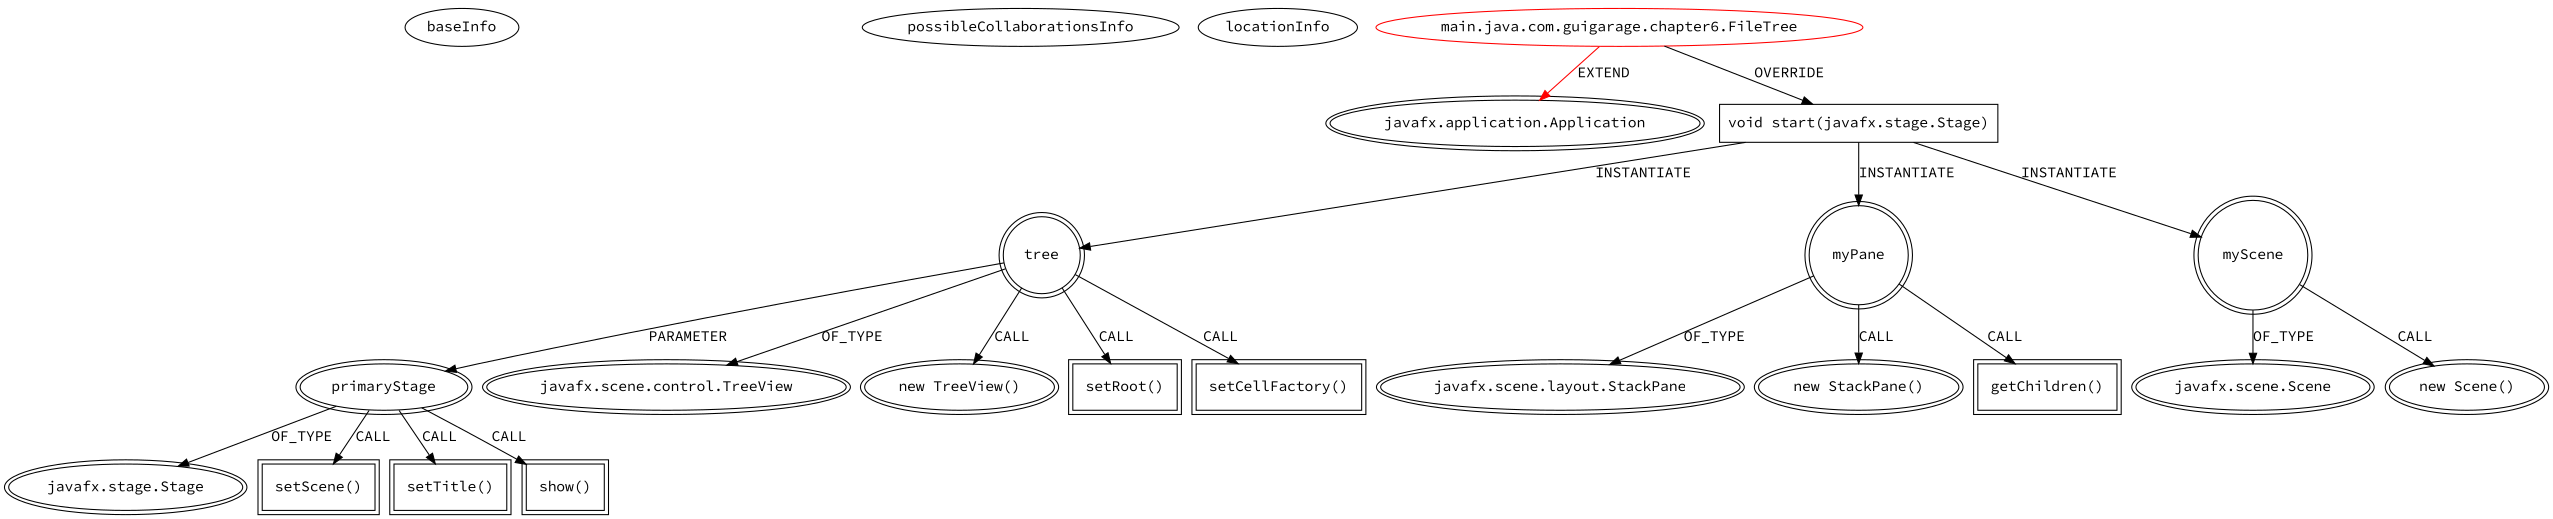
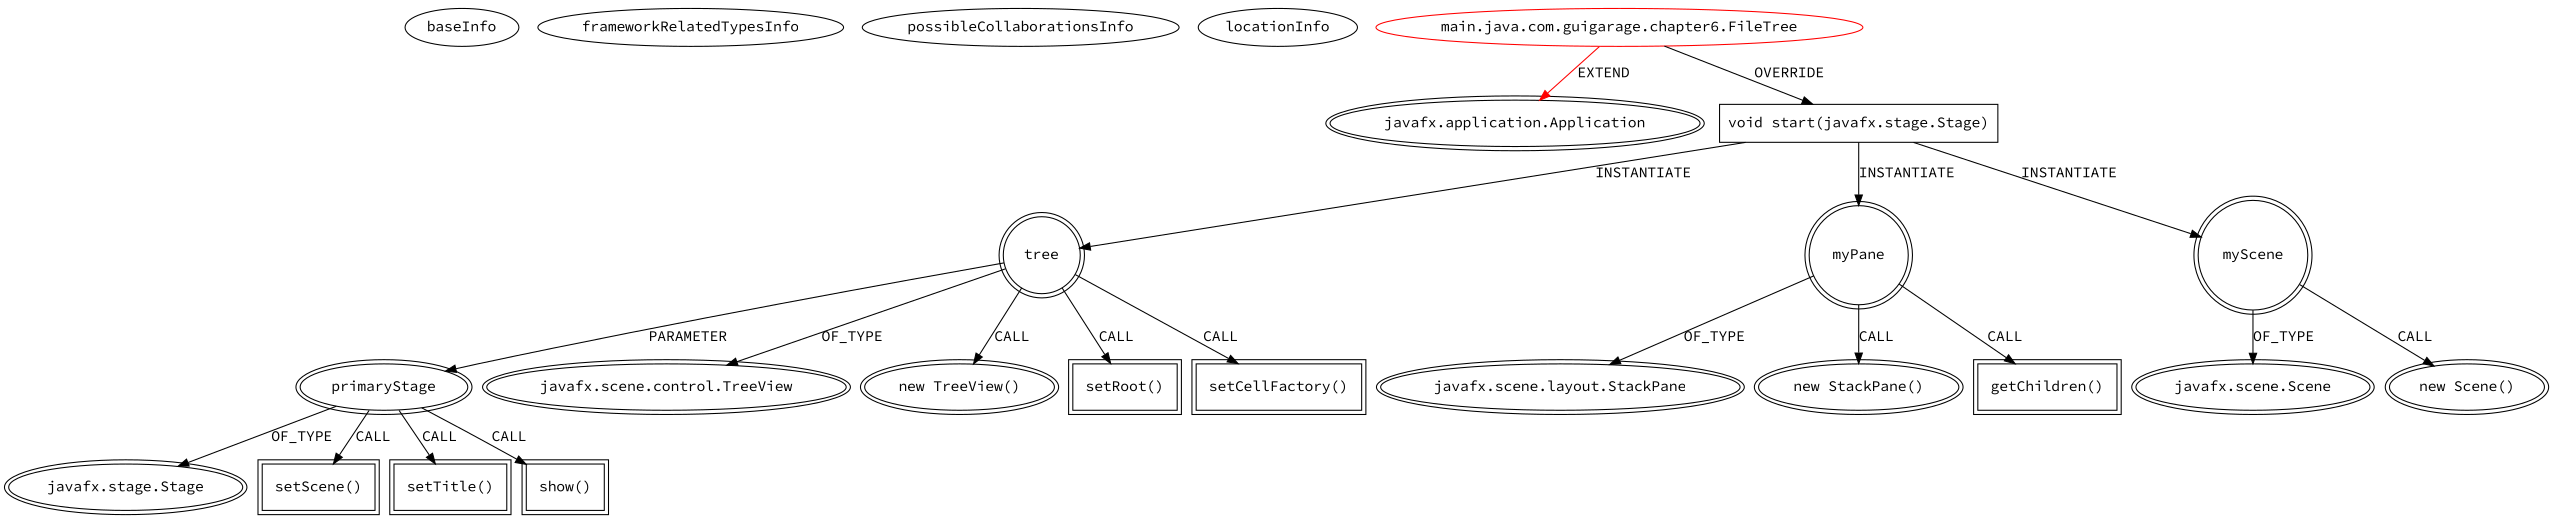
node "frameworkRelatedTypesInfo": added
